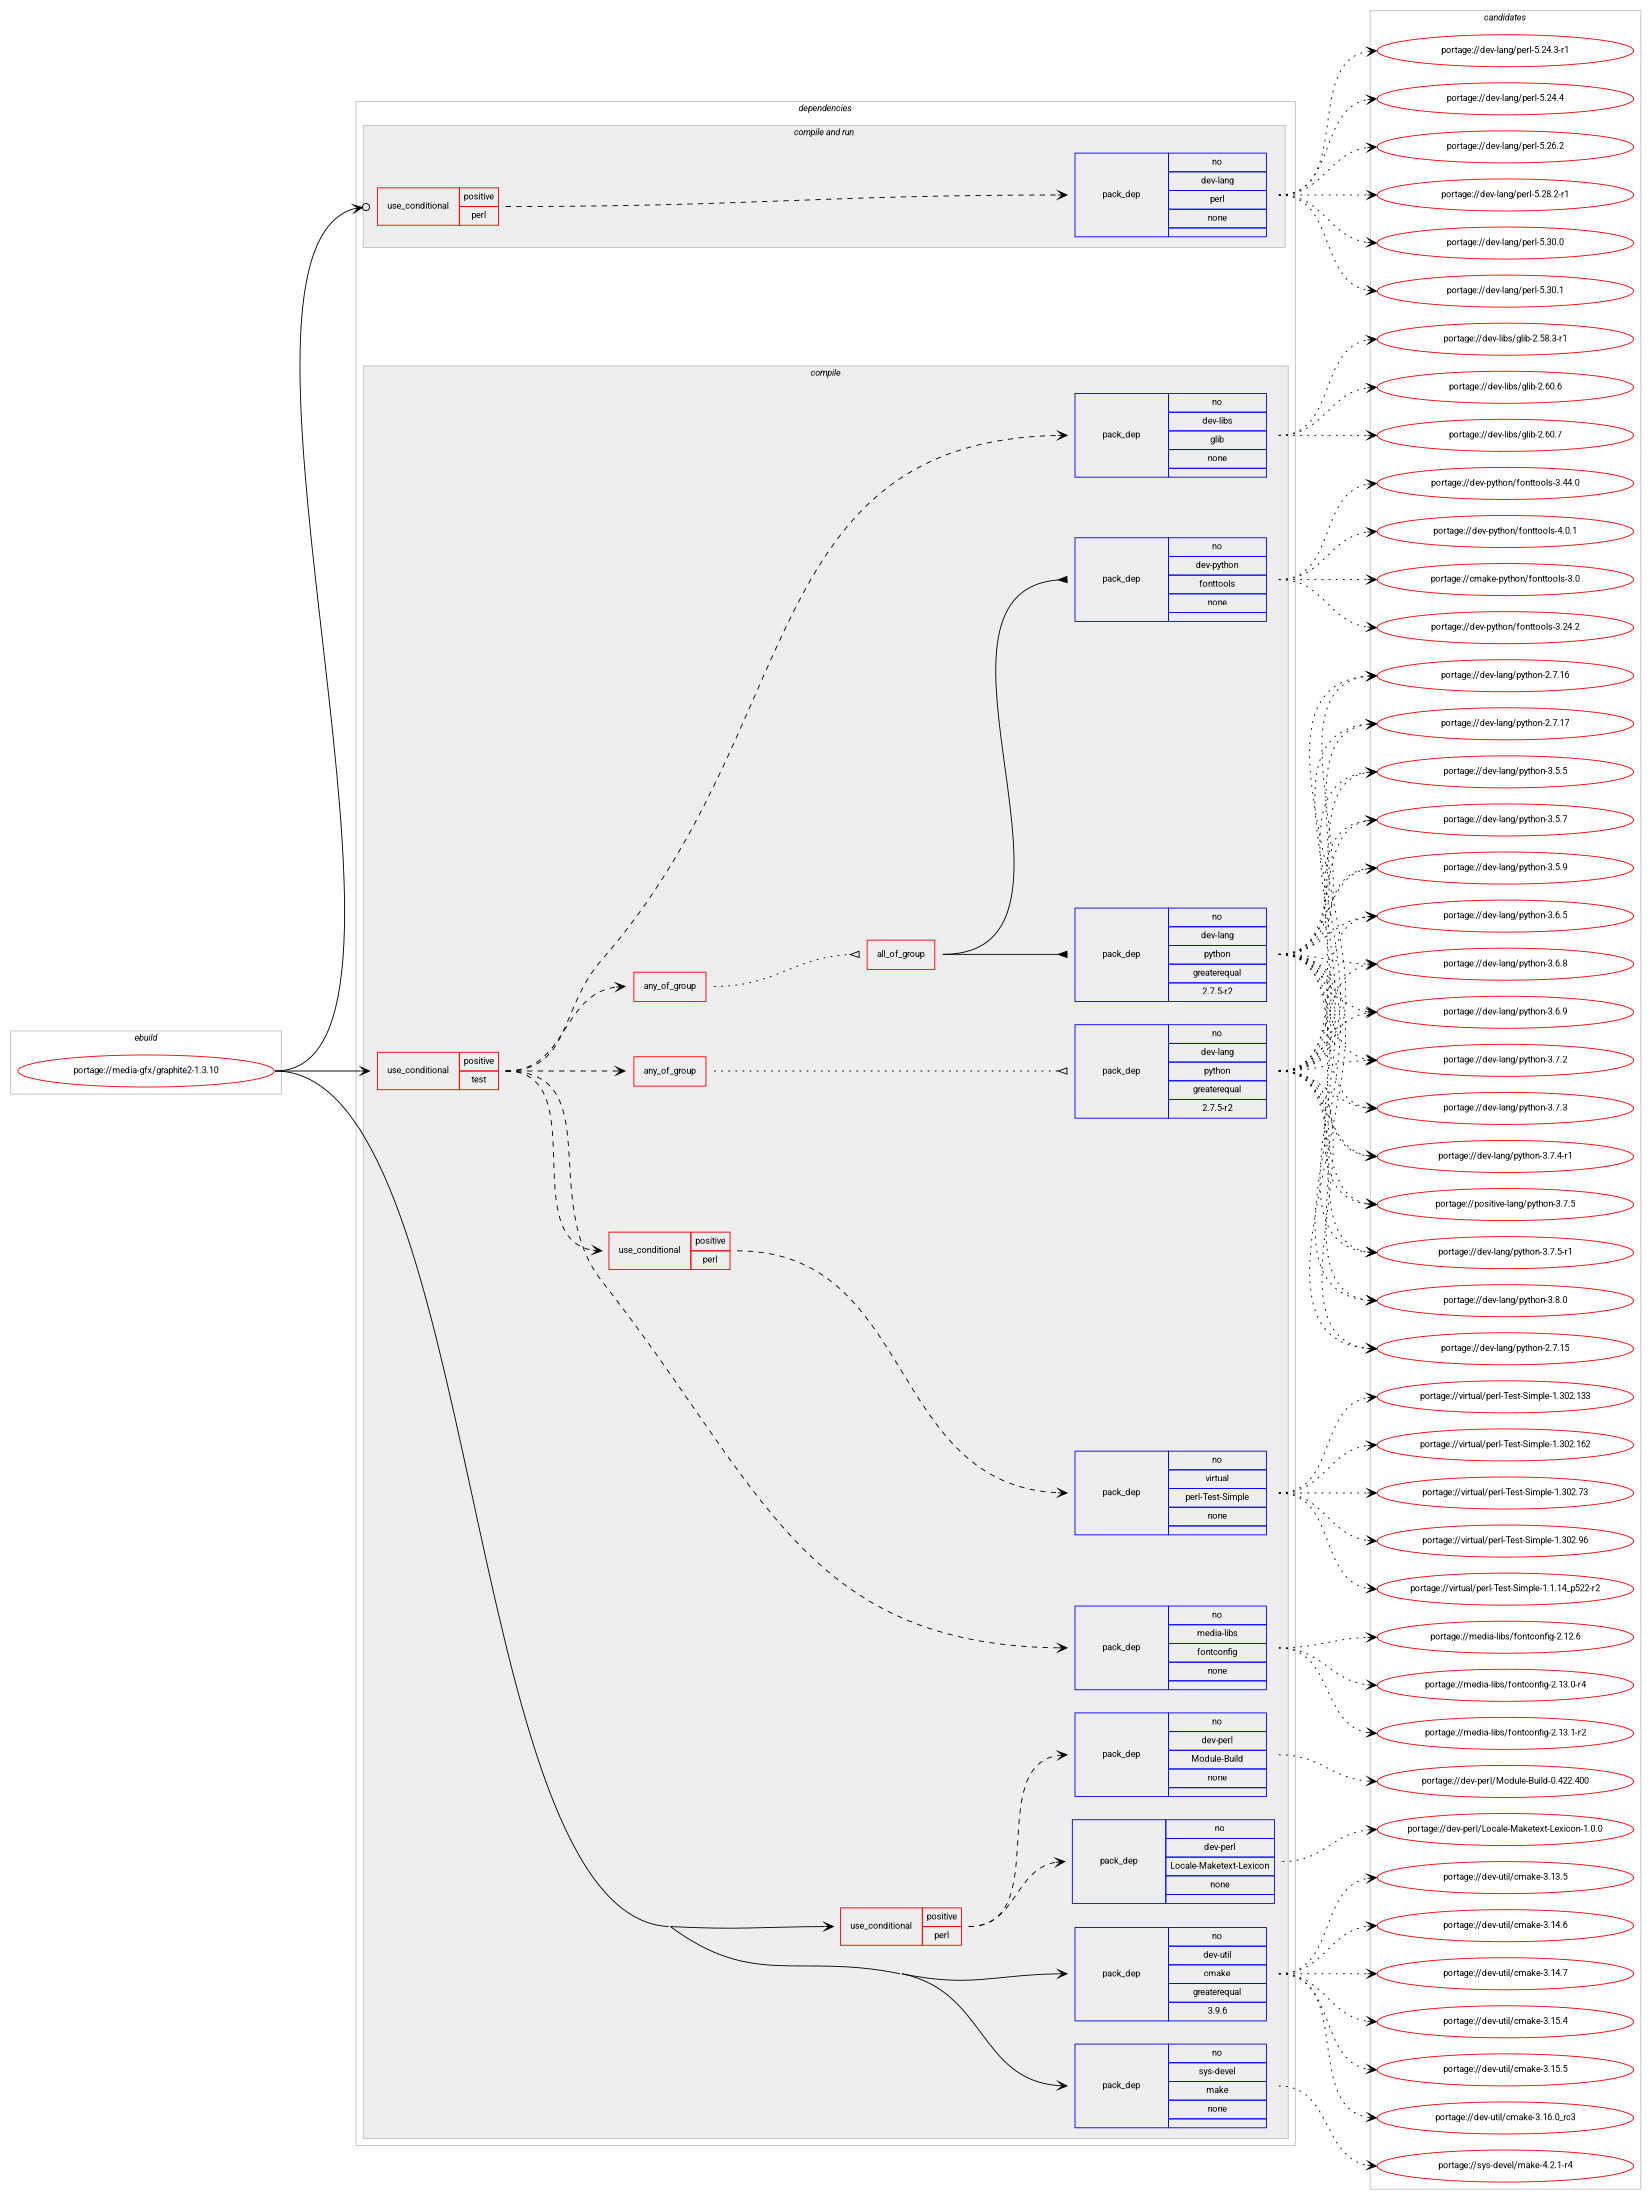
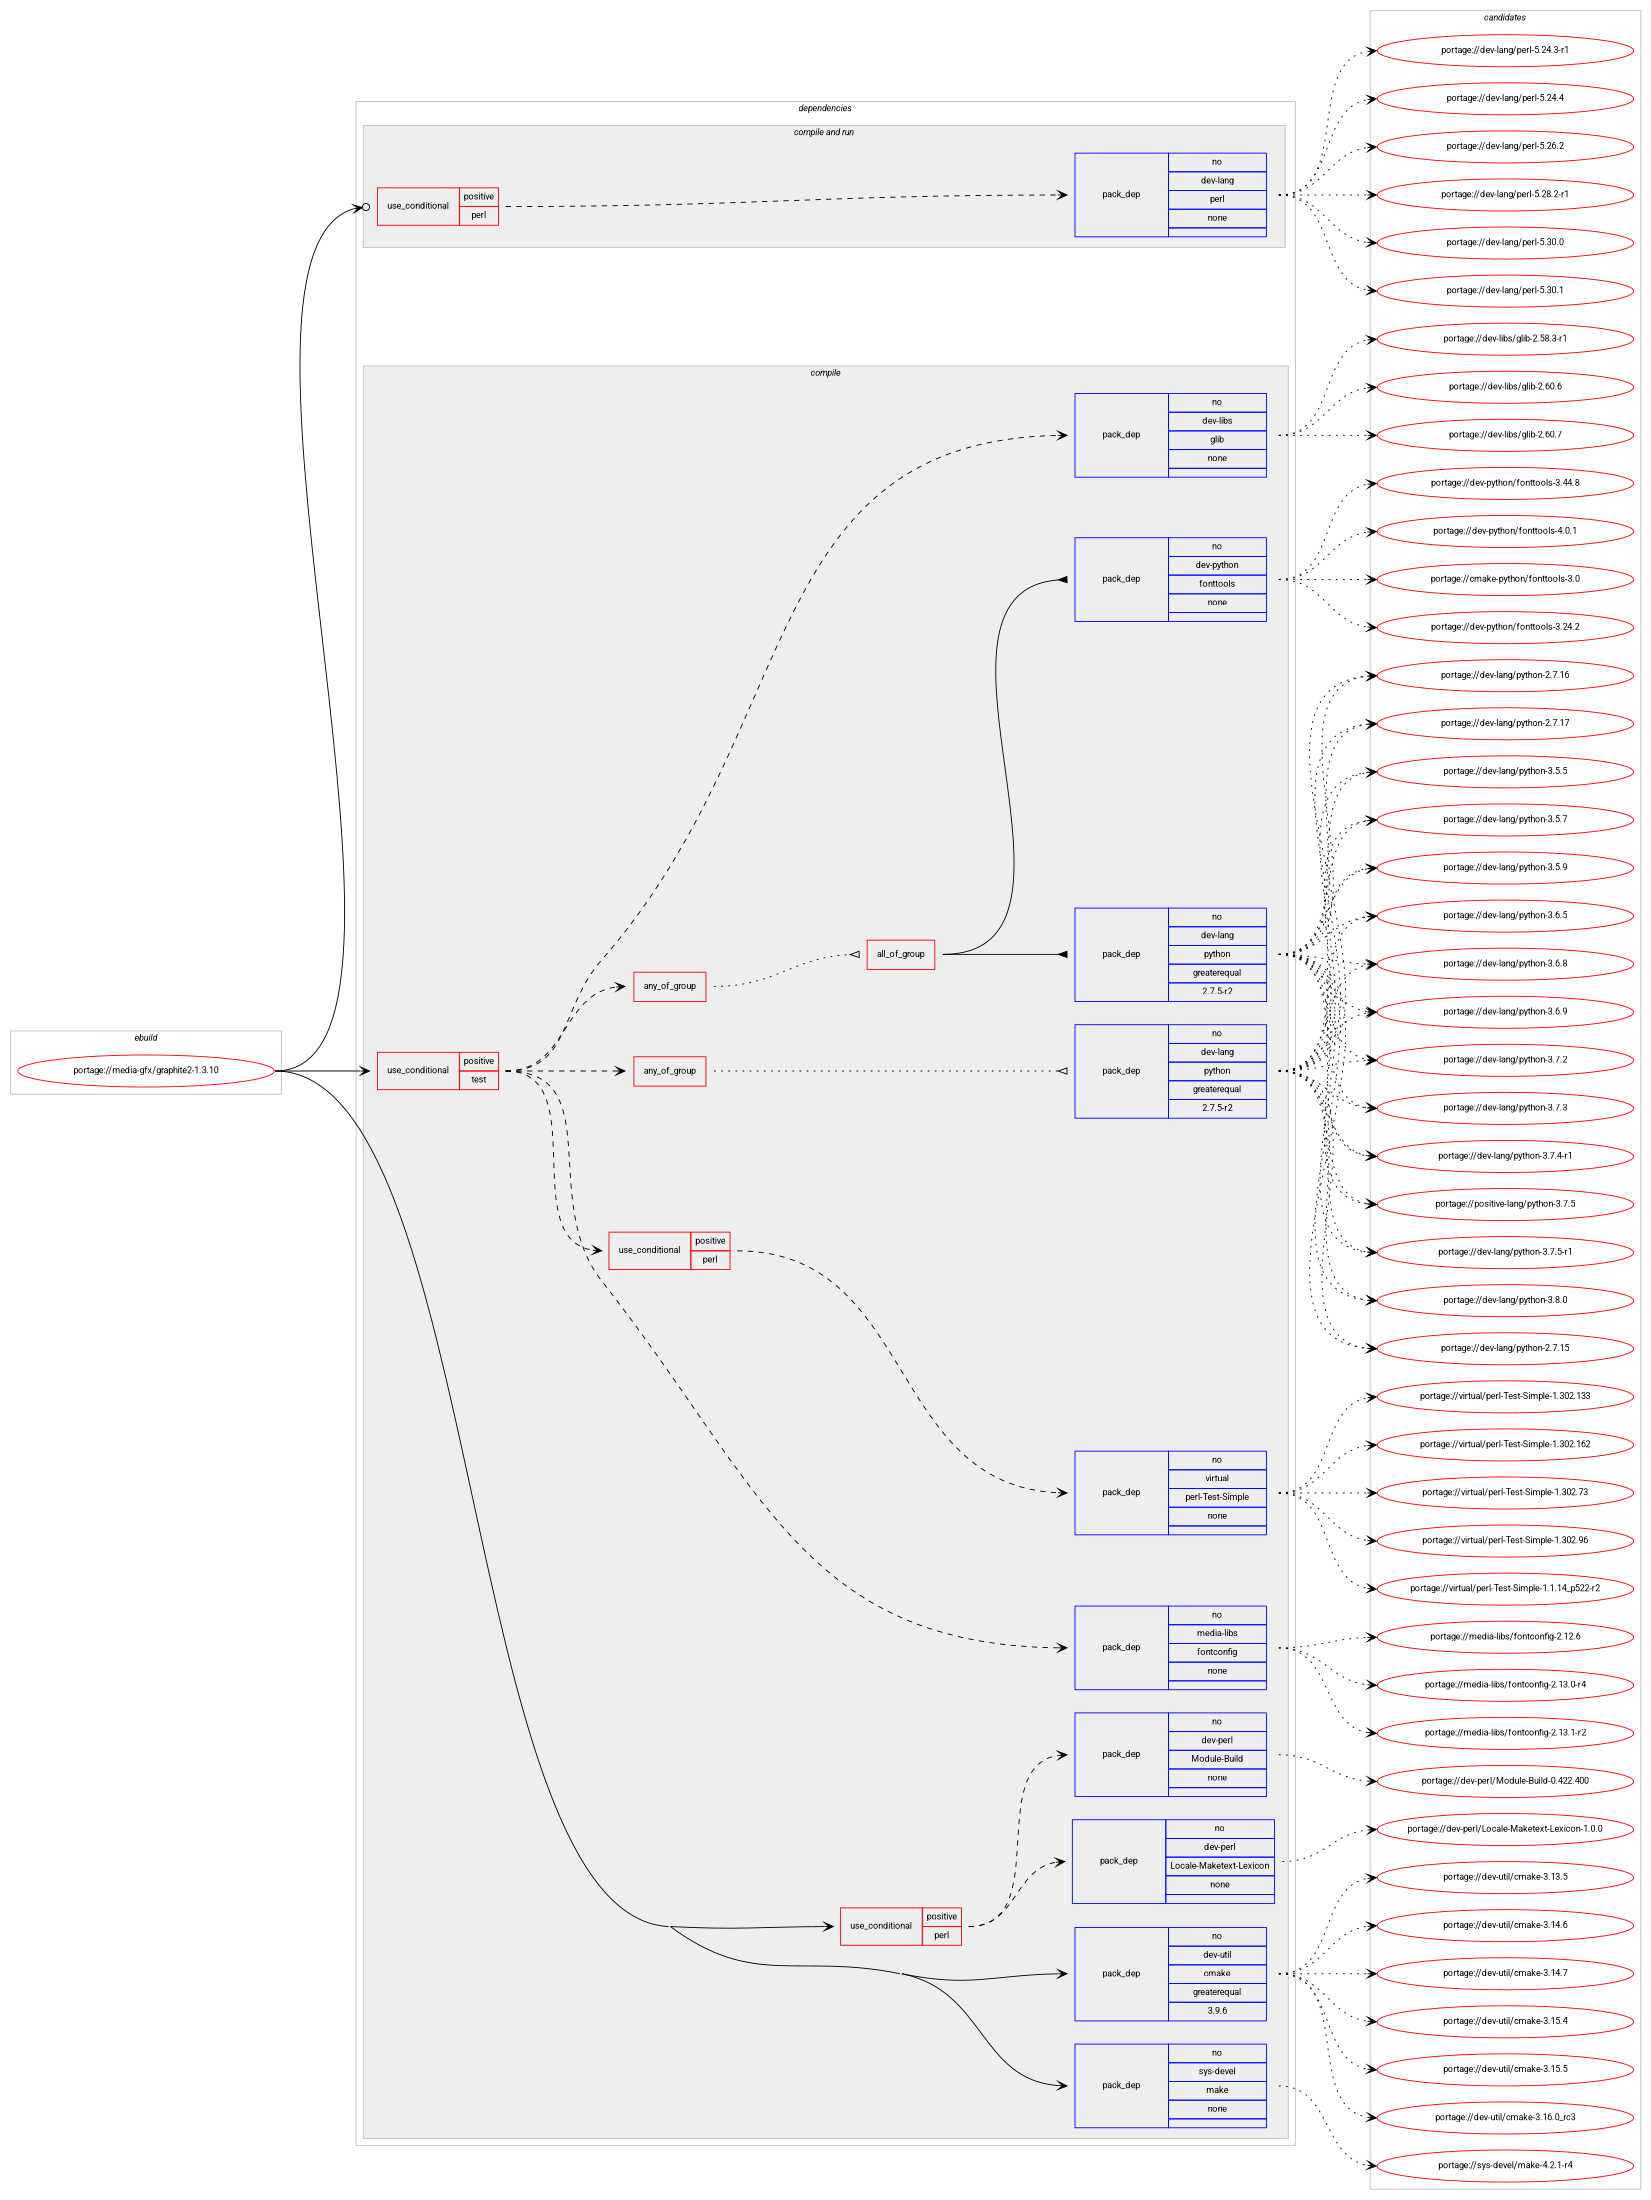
node "portage://dev-python/fonttools-3.44.0": label "portage://dev-python/fonttools-3.44.0" -> "portage://dev-python/fonttools-3.44.8"
